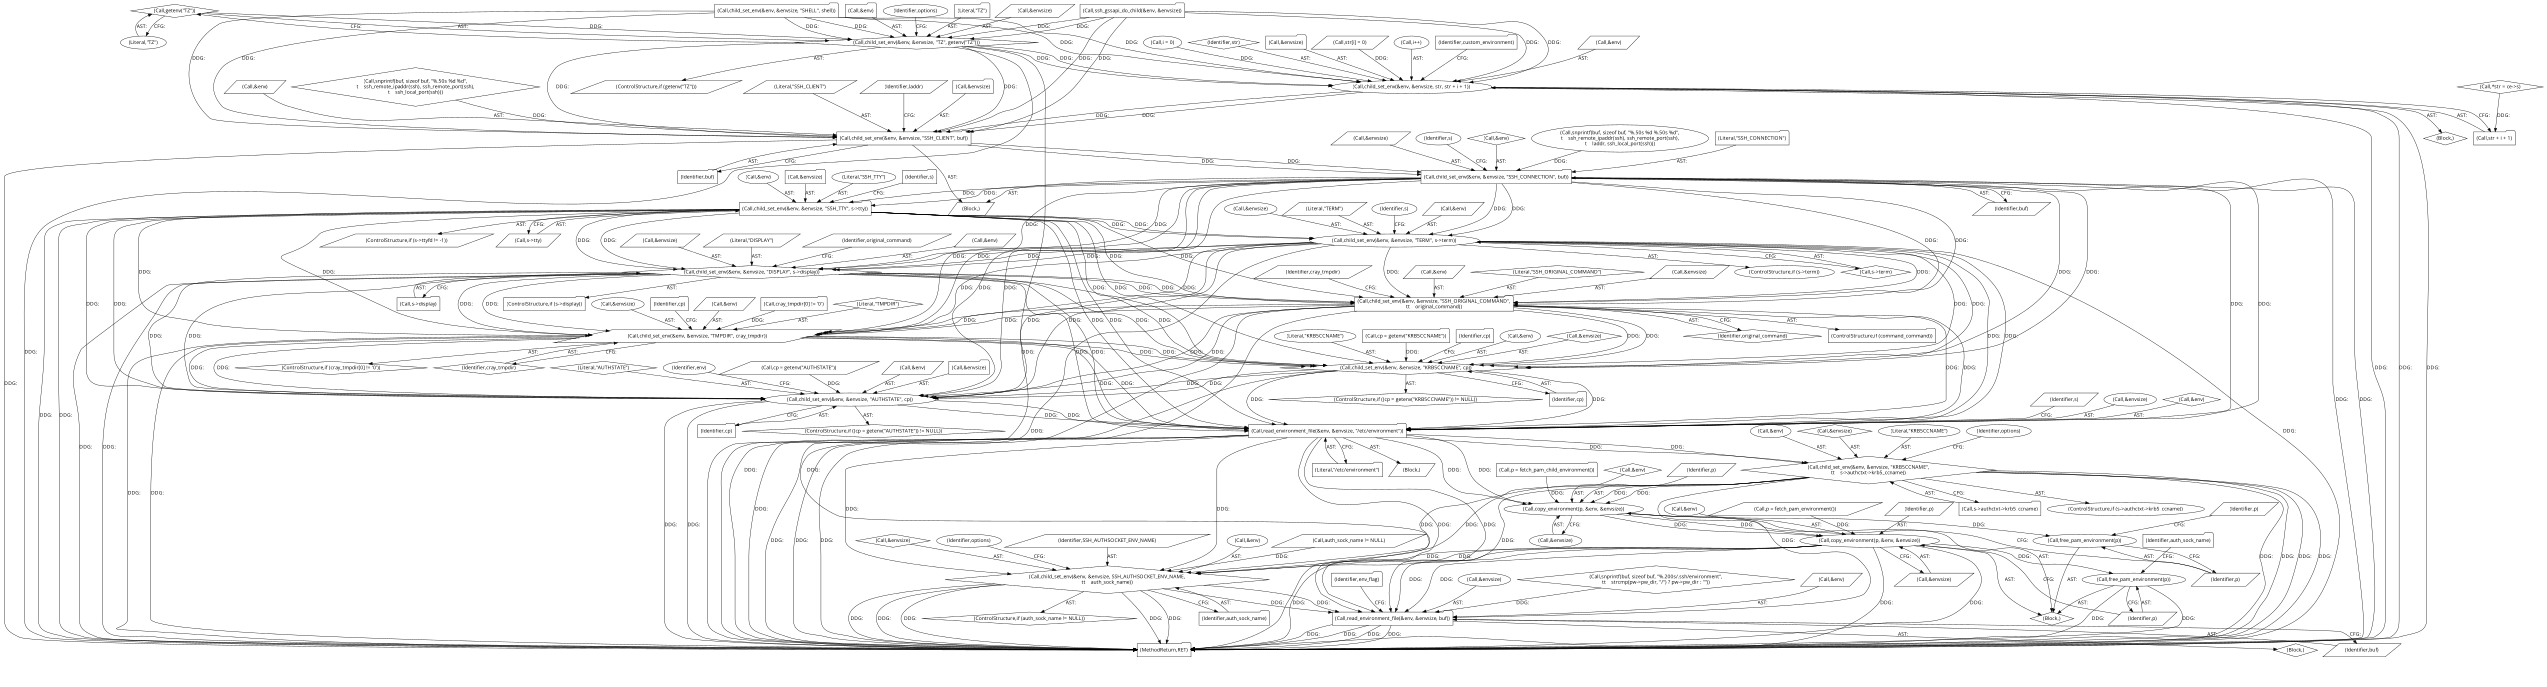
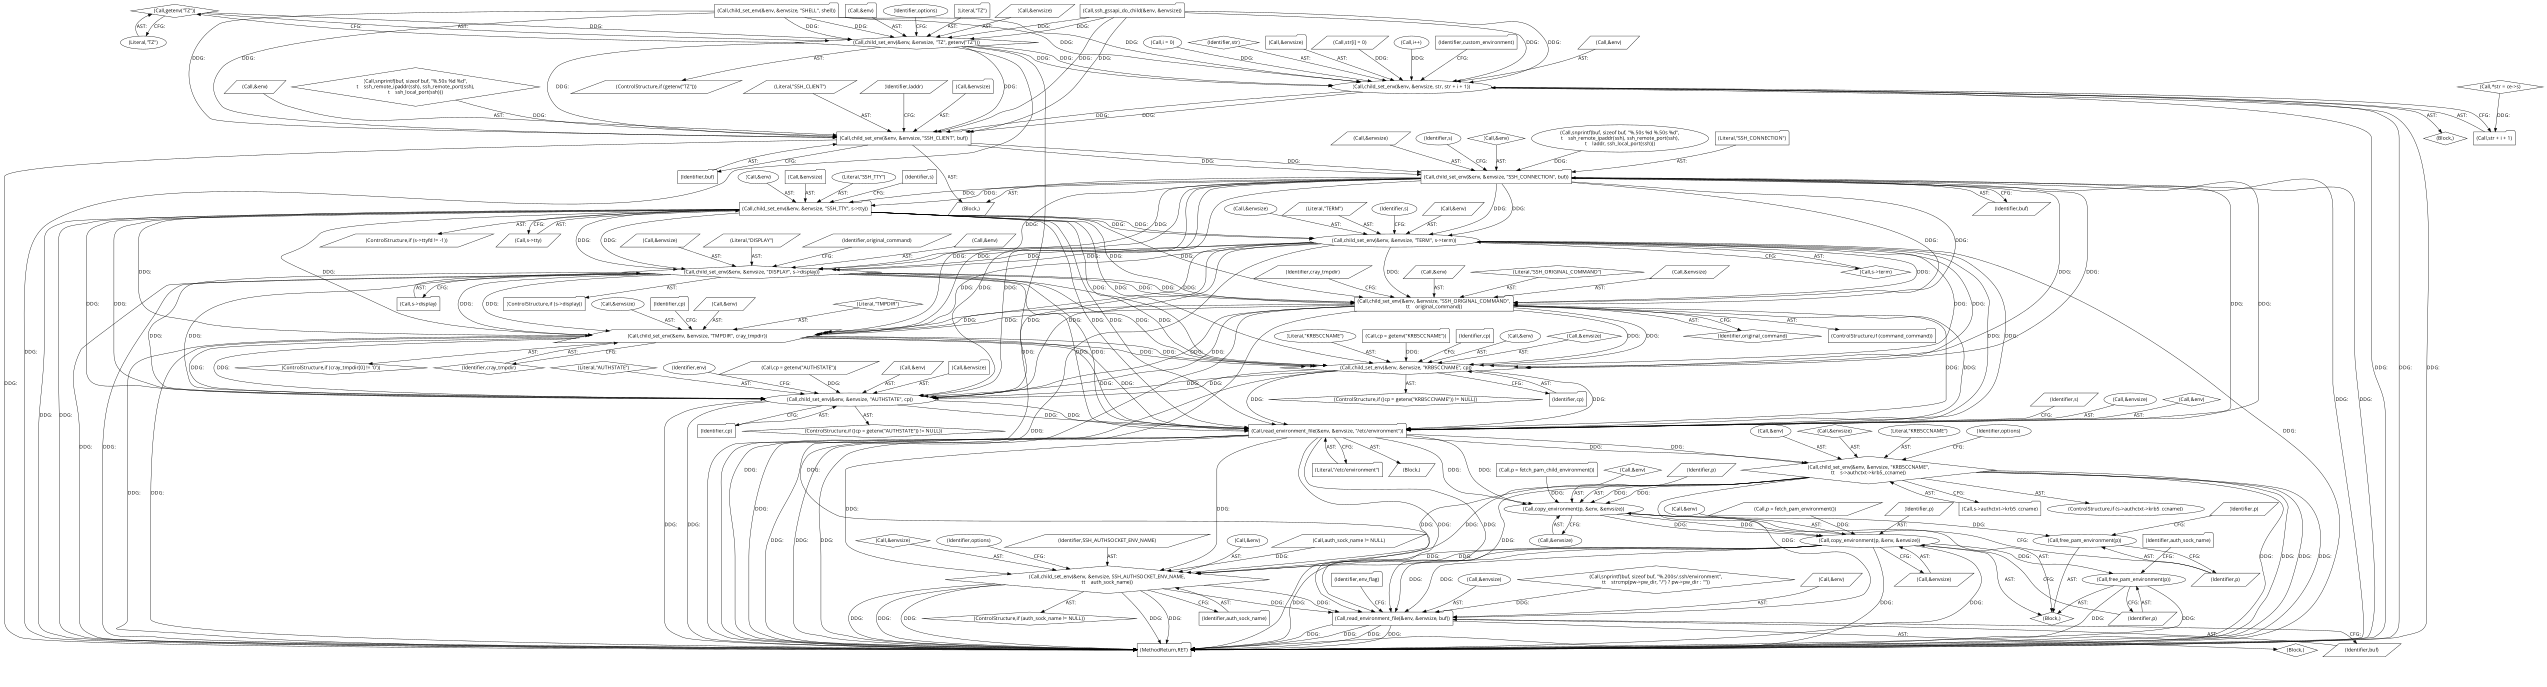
edge "(Call,i++)" -> "(Call,child_set_env(&env, &envsize, str, str + i + 1))": label "AST: " -> "DDG: "
node "(ControlStructure,if (s->term))": removed
node "(Call,cray_tmpdir[0] != '0')": removed
